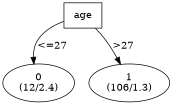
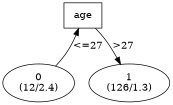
edge "age" -> "0 (12/2.4)": reversed
node "1 (106/1.3)": label "1 (106/1.3)" -> "1 (126/1.3)"
